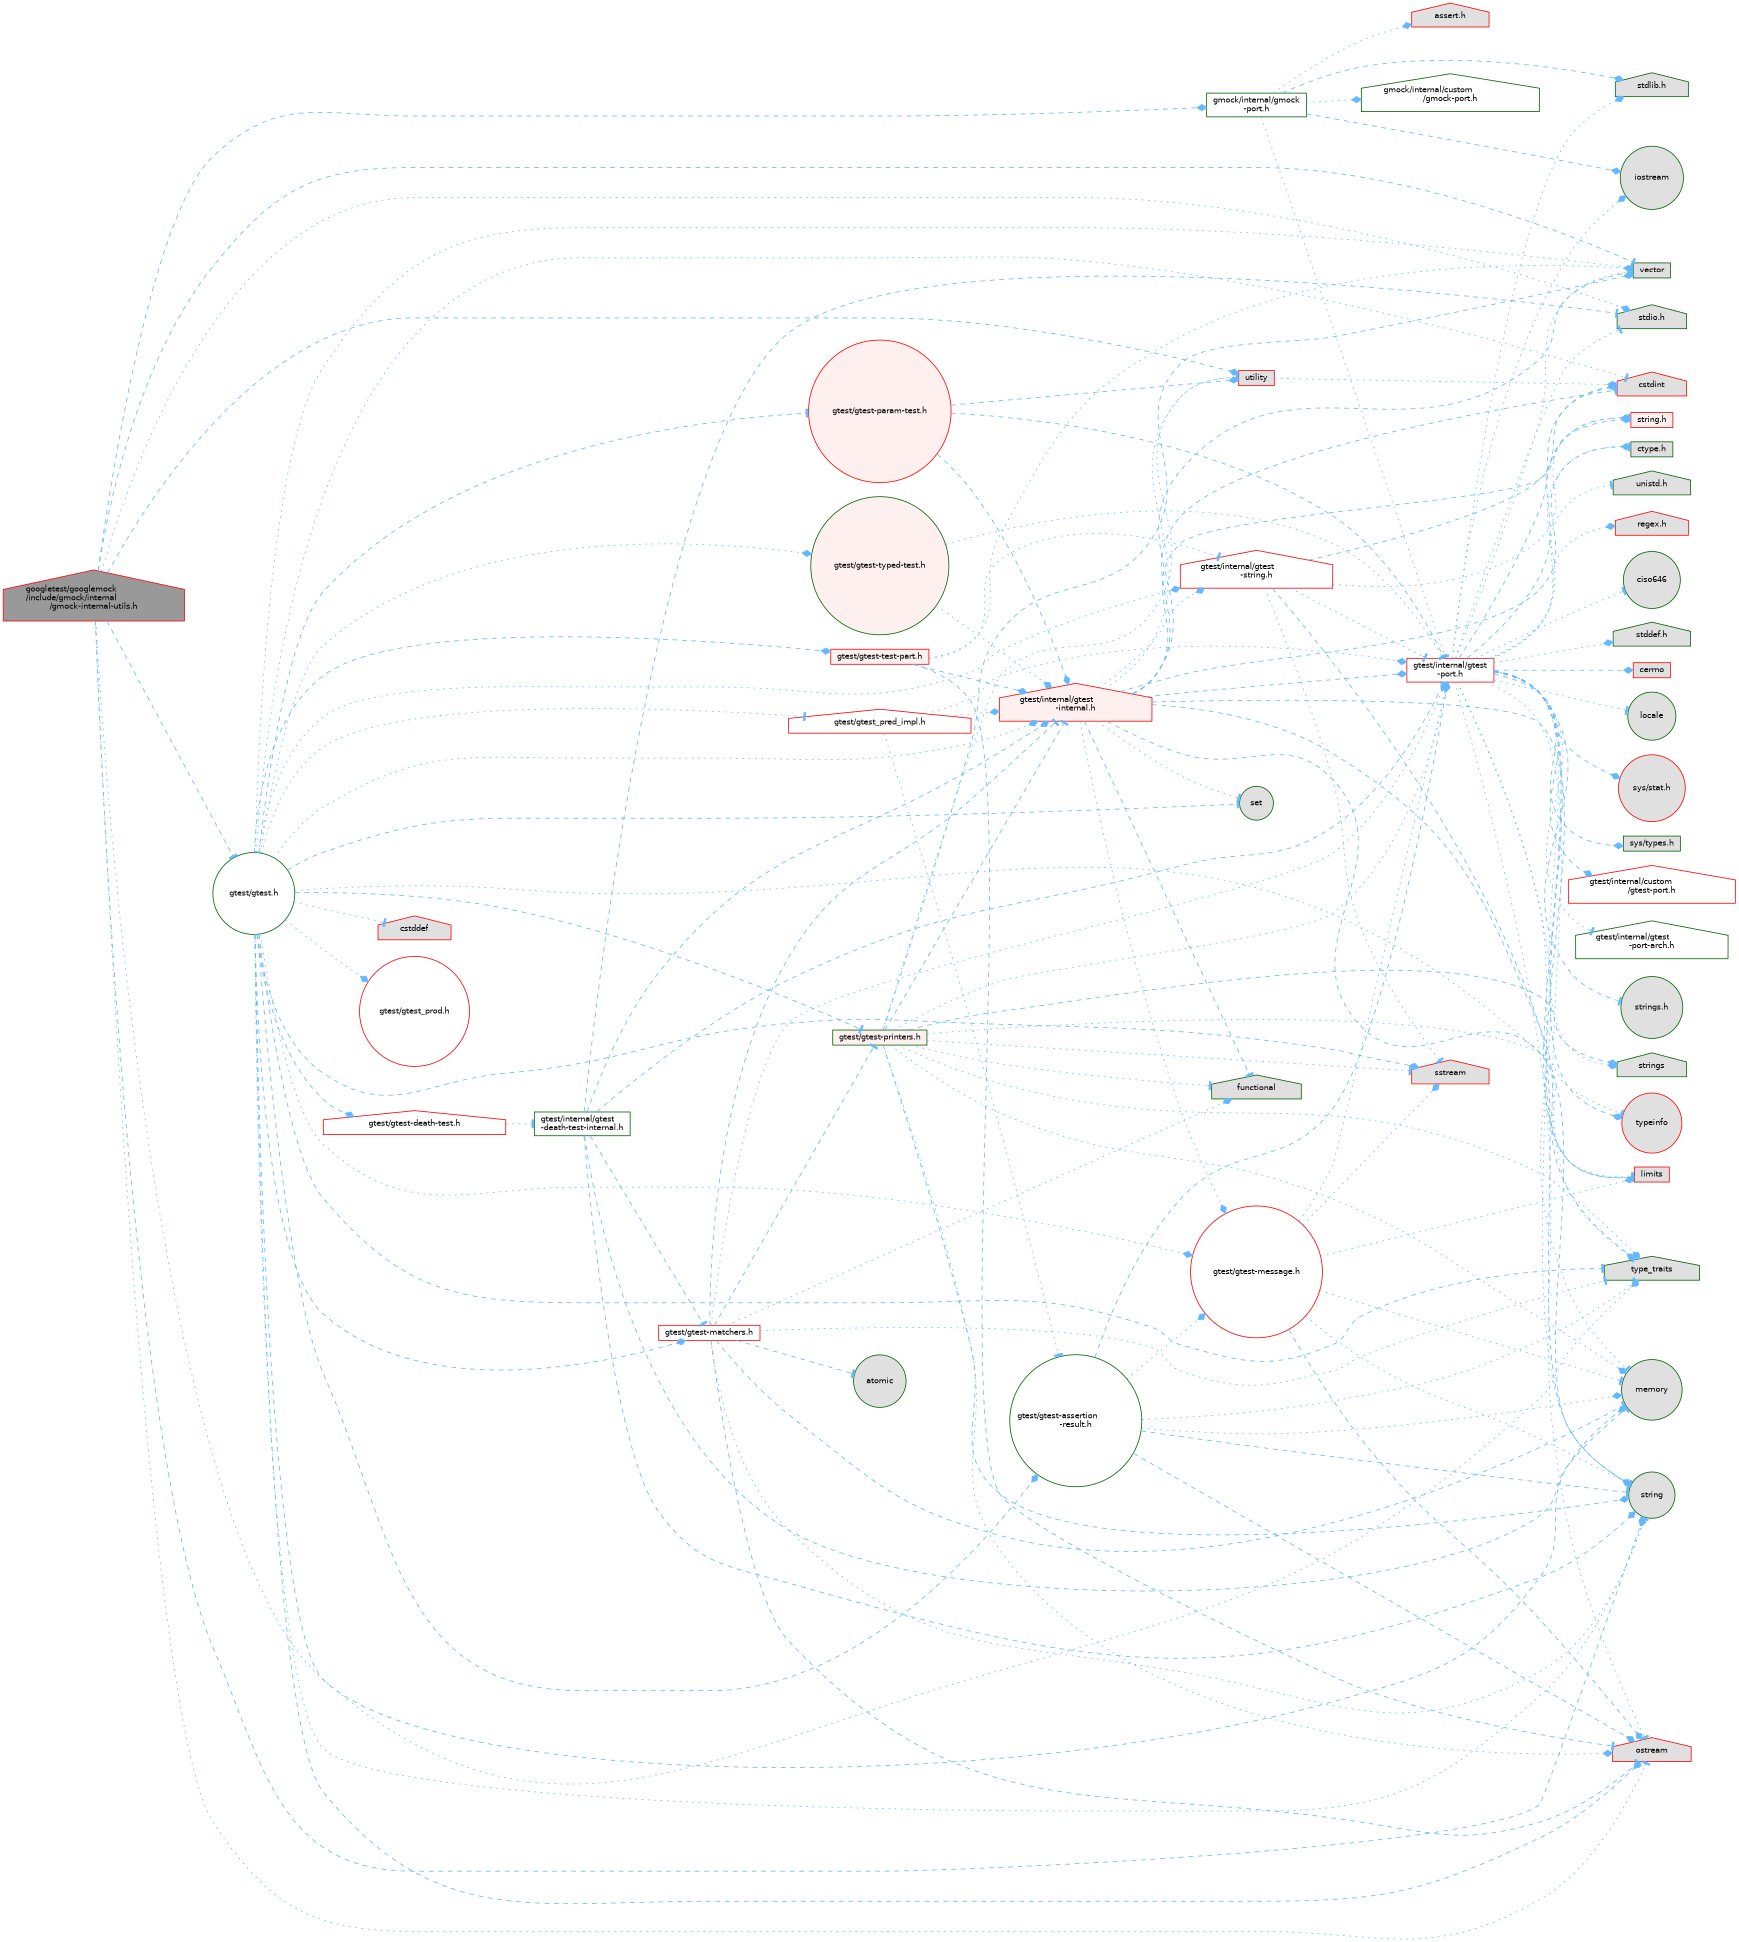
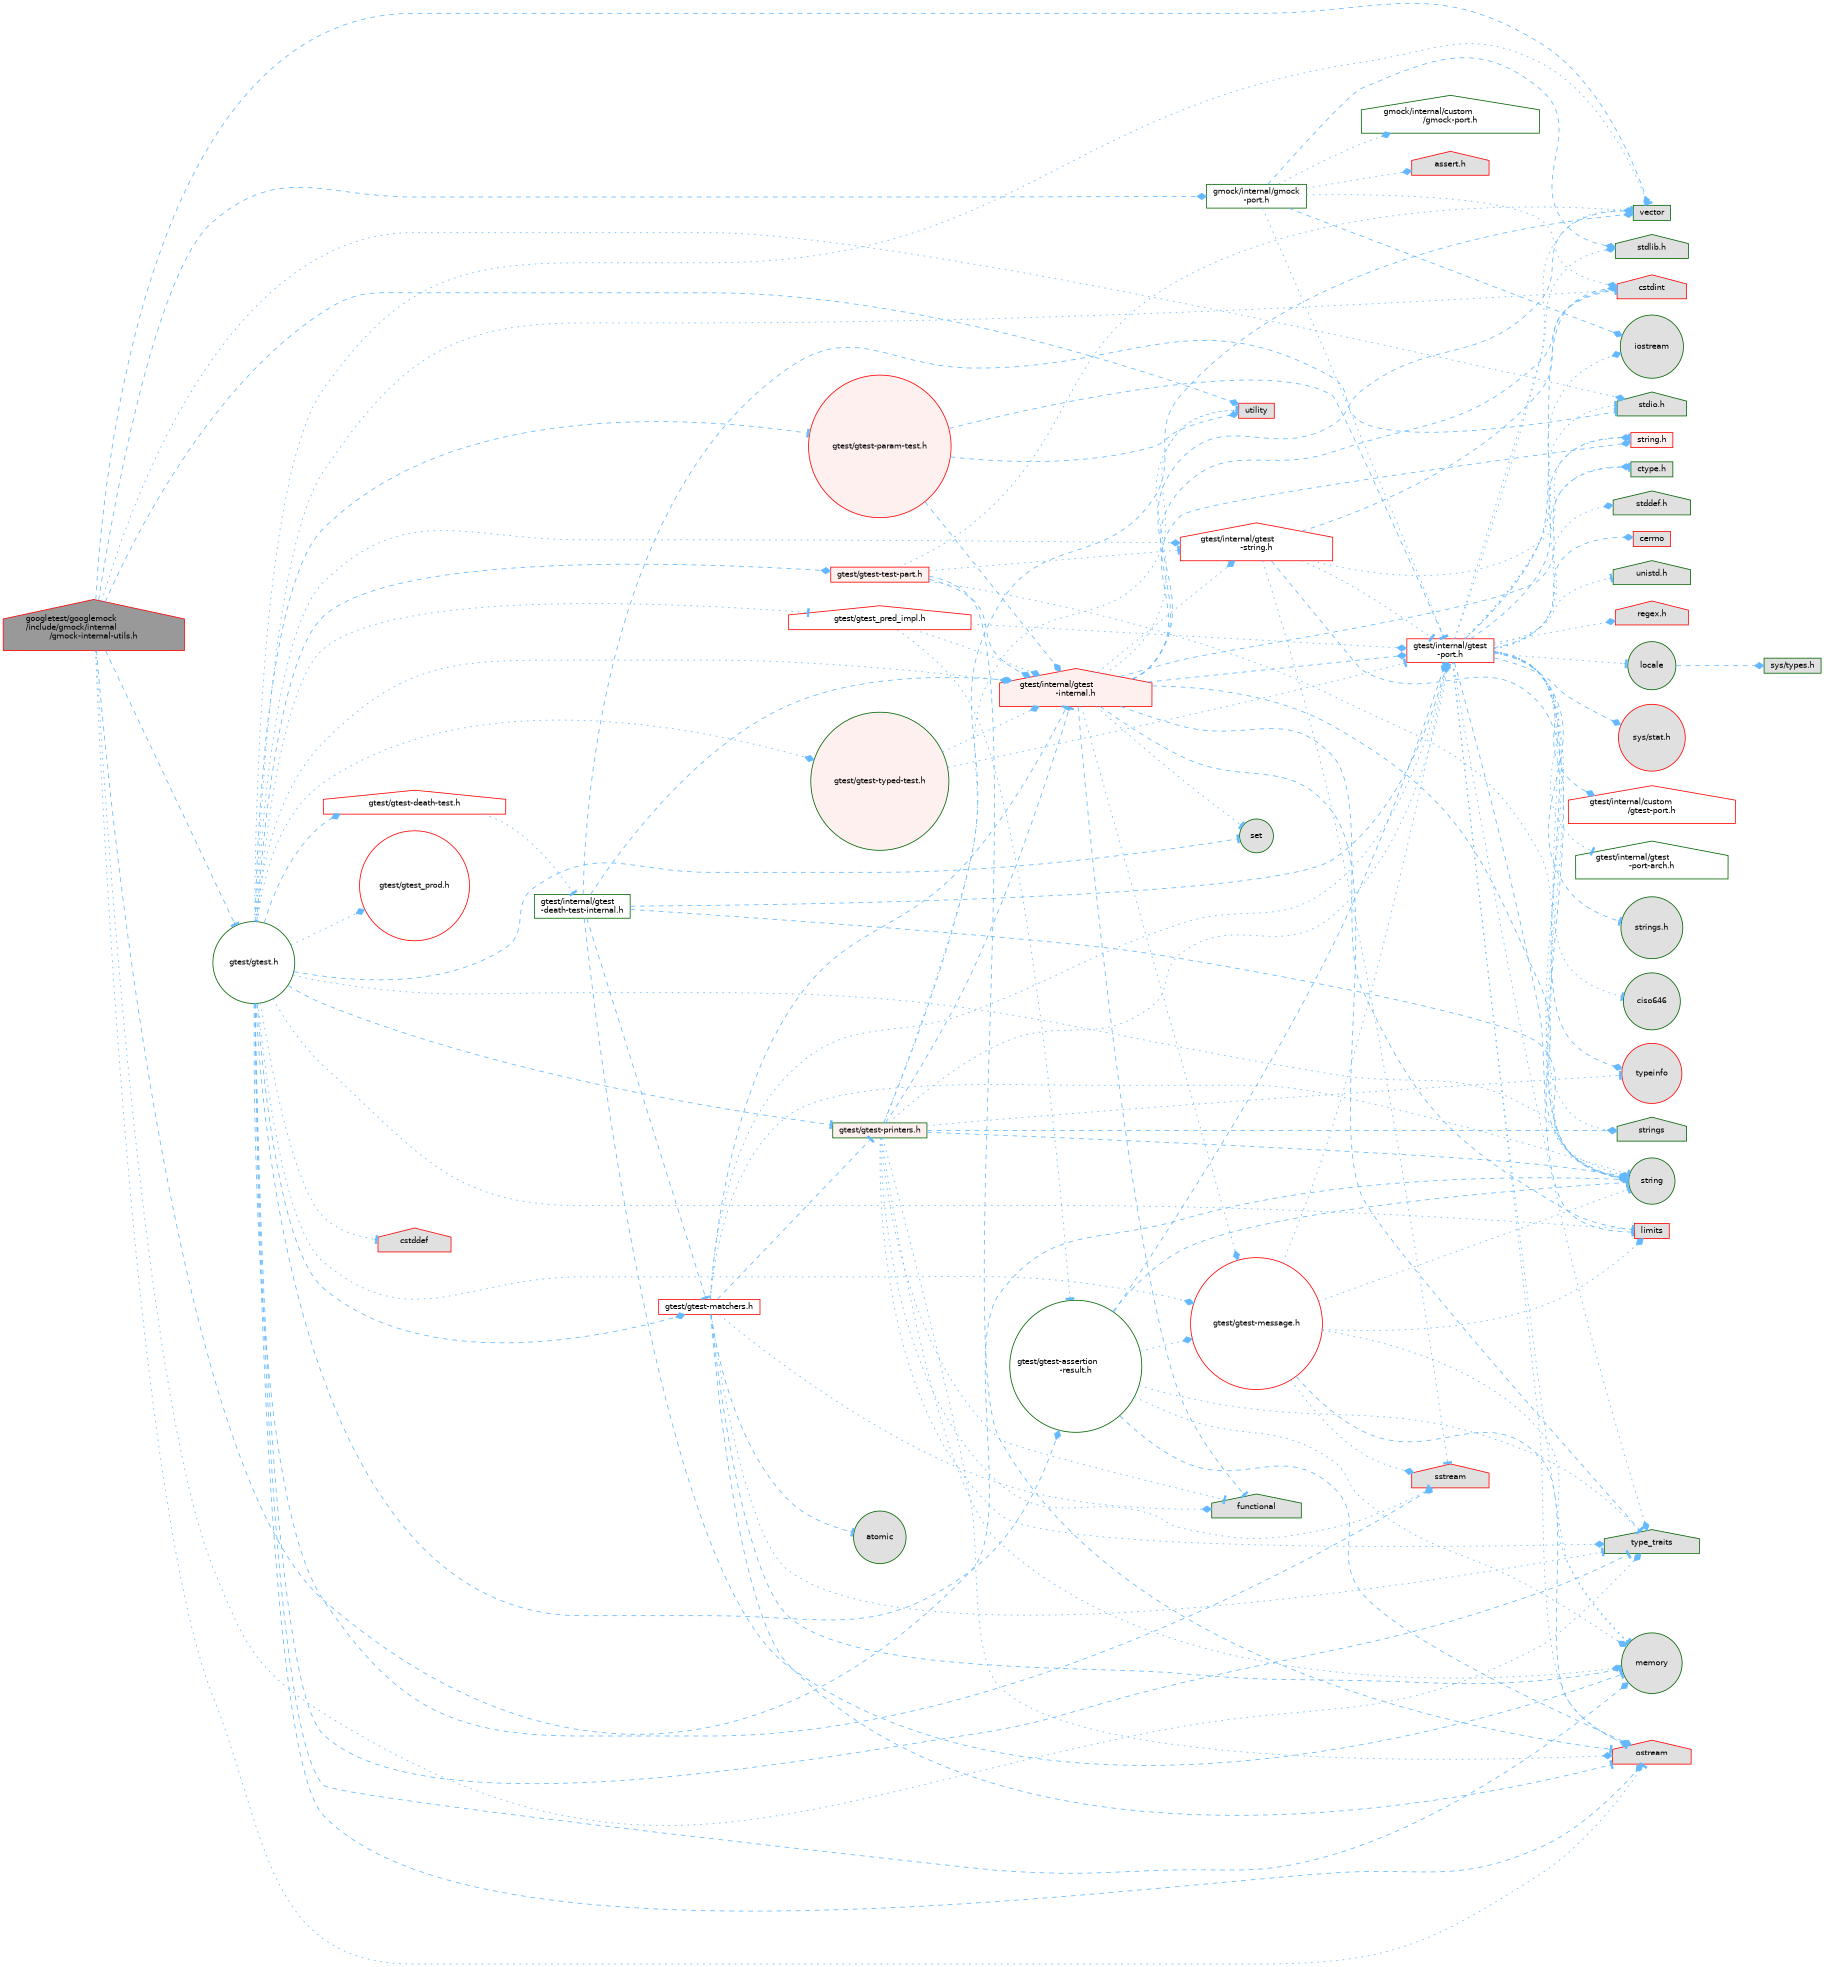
edge "gtest/gtest.h" -> "vector": arrowhead tee -> diamond
edge "utility" -> "cstdint": now "gmock/internal/gmock -port.h" -> "cstdint"
edge "gtest/gtest-test-part.h" -> "string": added
edge "gtest/internal/gtest -port.h" -> "sys/types.h": now "locale" -> "sys/types.h"
